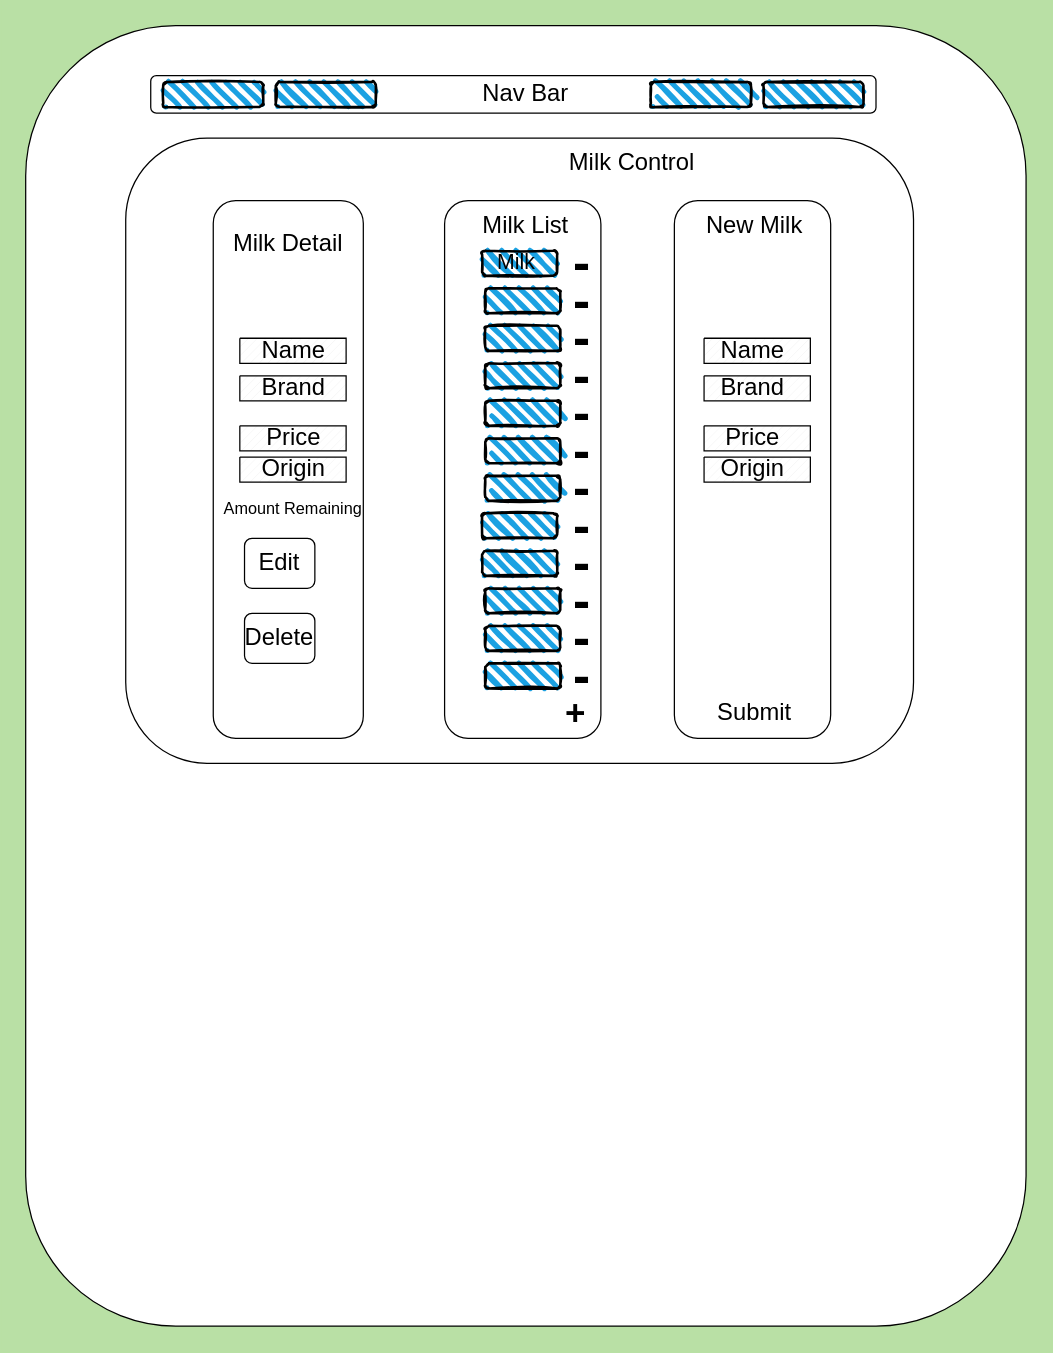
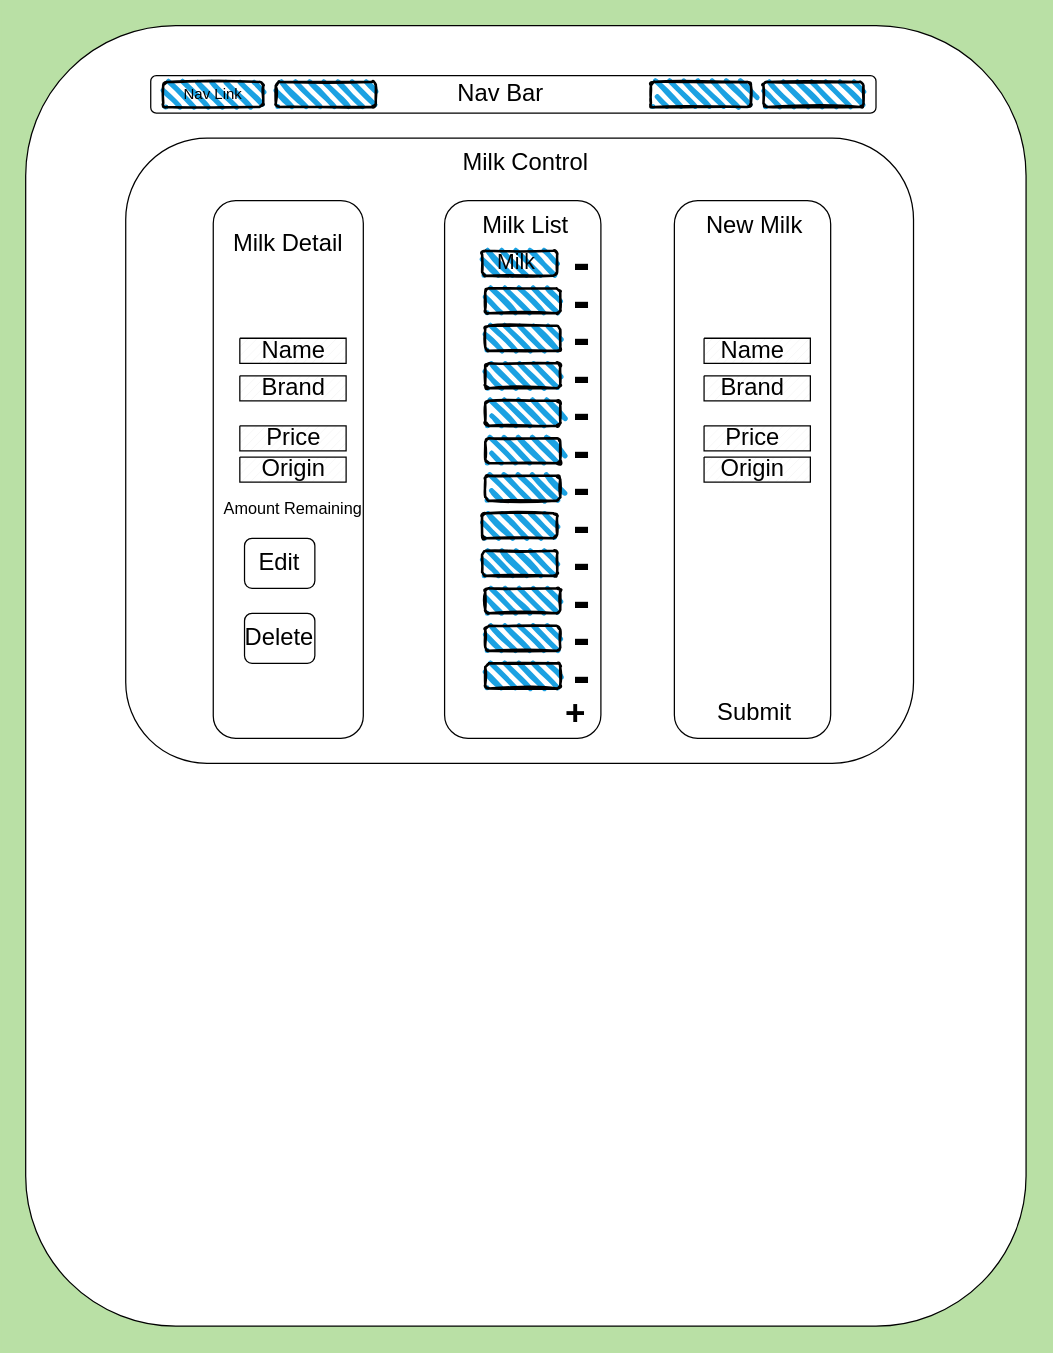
node "Nav Link": added
node "Nav Bar": moved (526, 94) -> (501, 94)
node "Milk Control": moved (632, 163) -> (526, 163)
